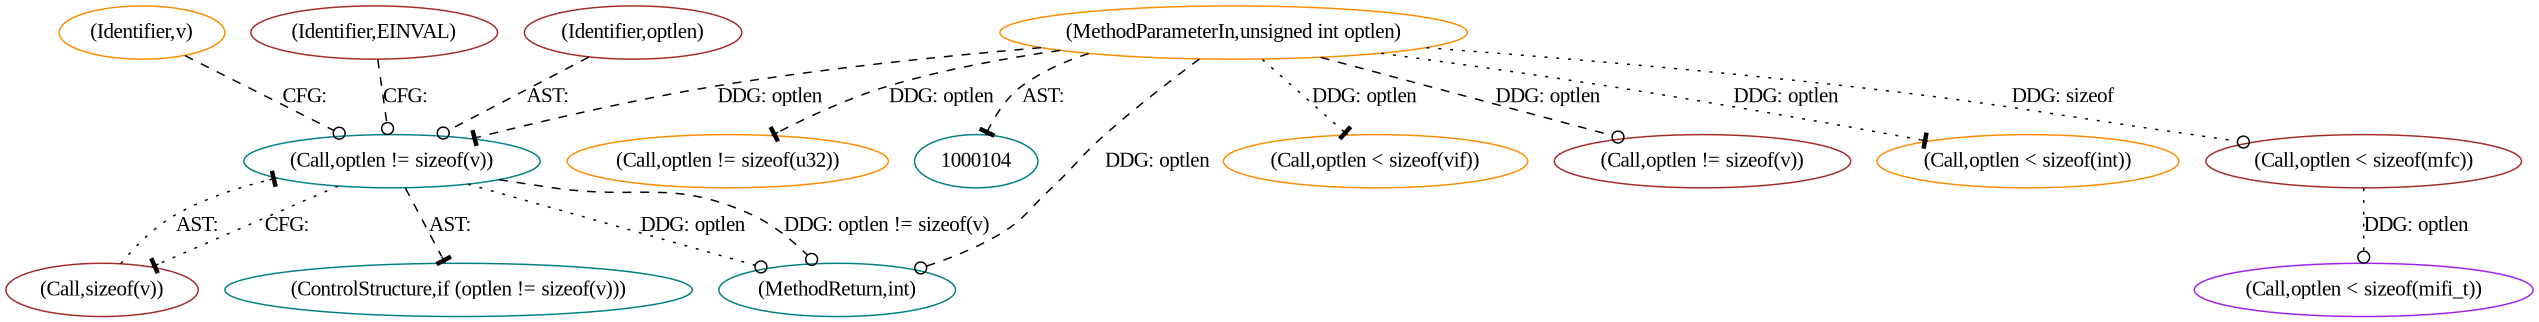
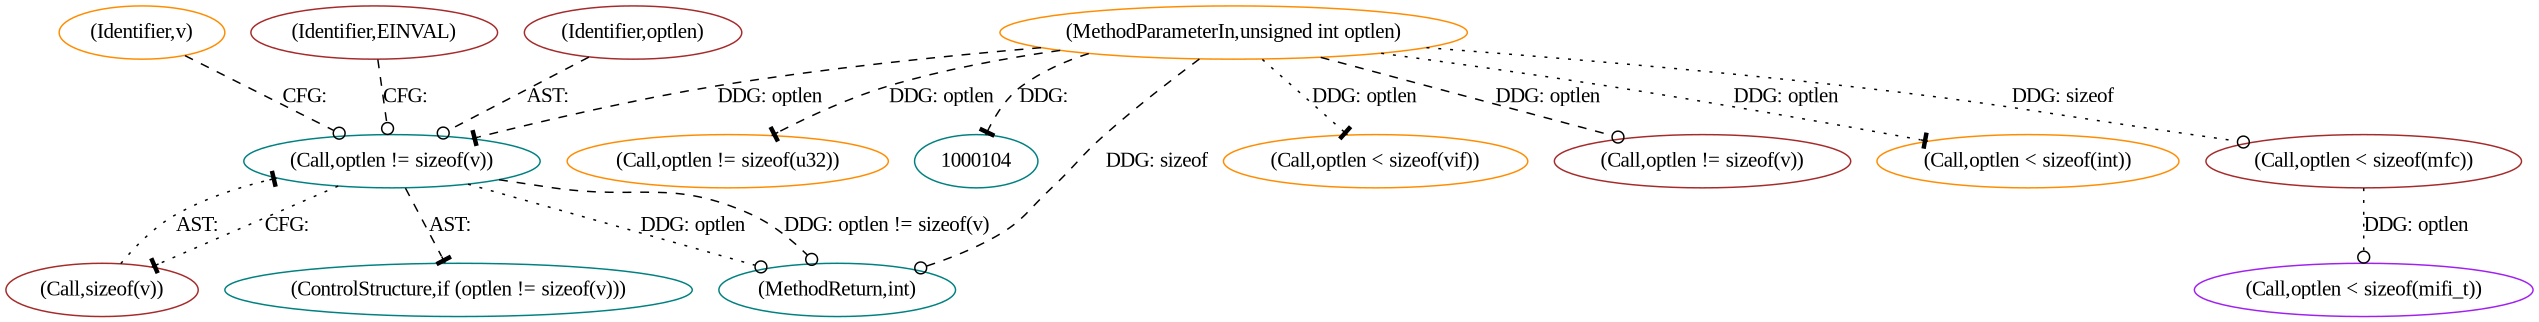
edge "(MethodParameterIn,unsigned int optlen)" -> "1000104": label "AST: " -> "DDG: "
edge "(MethodParameterIn,unsigned int optlen)" -> "(MethodReturn,int)": label "DDG: optlen" -> "DDG: sizeof"
